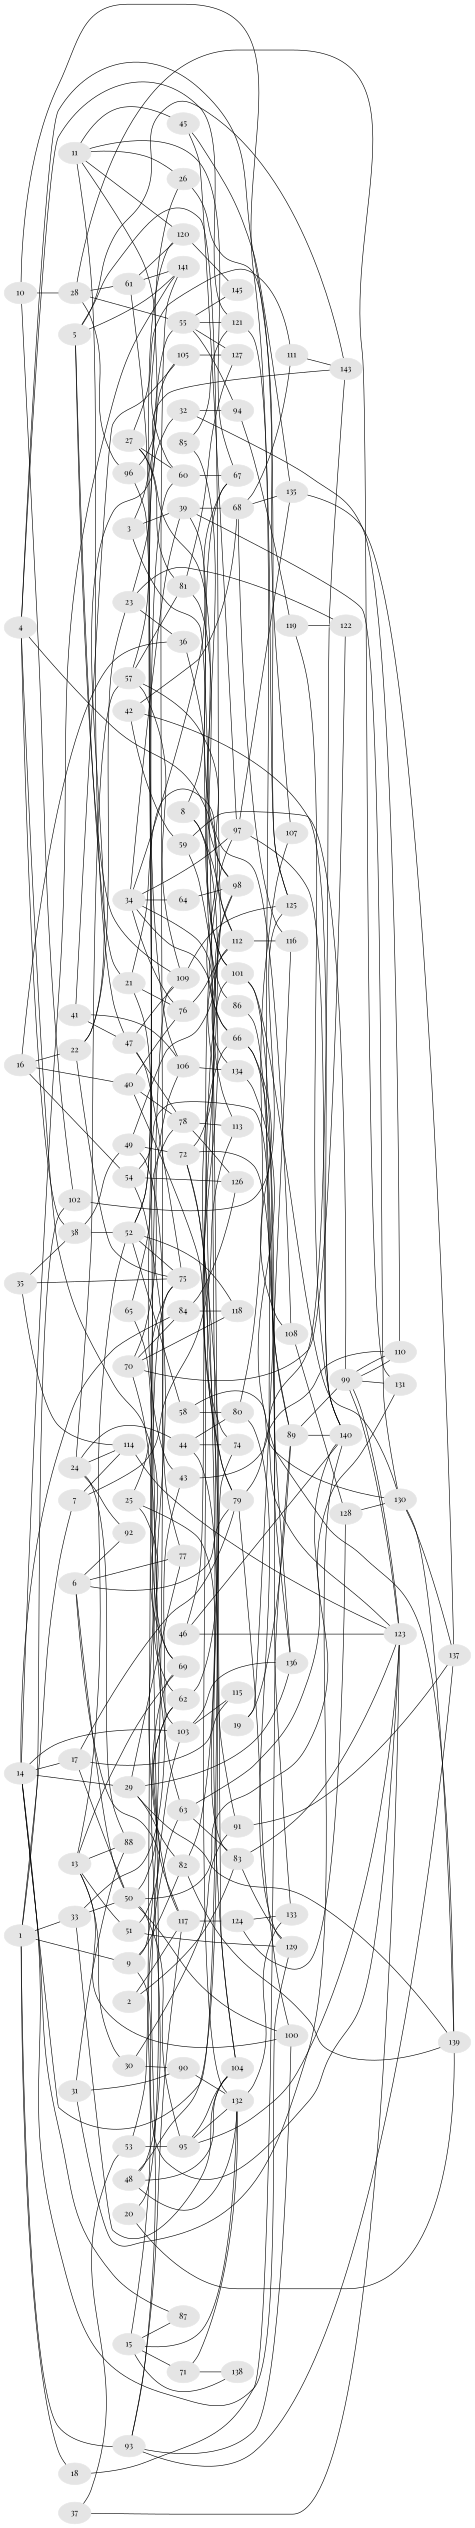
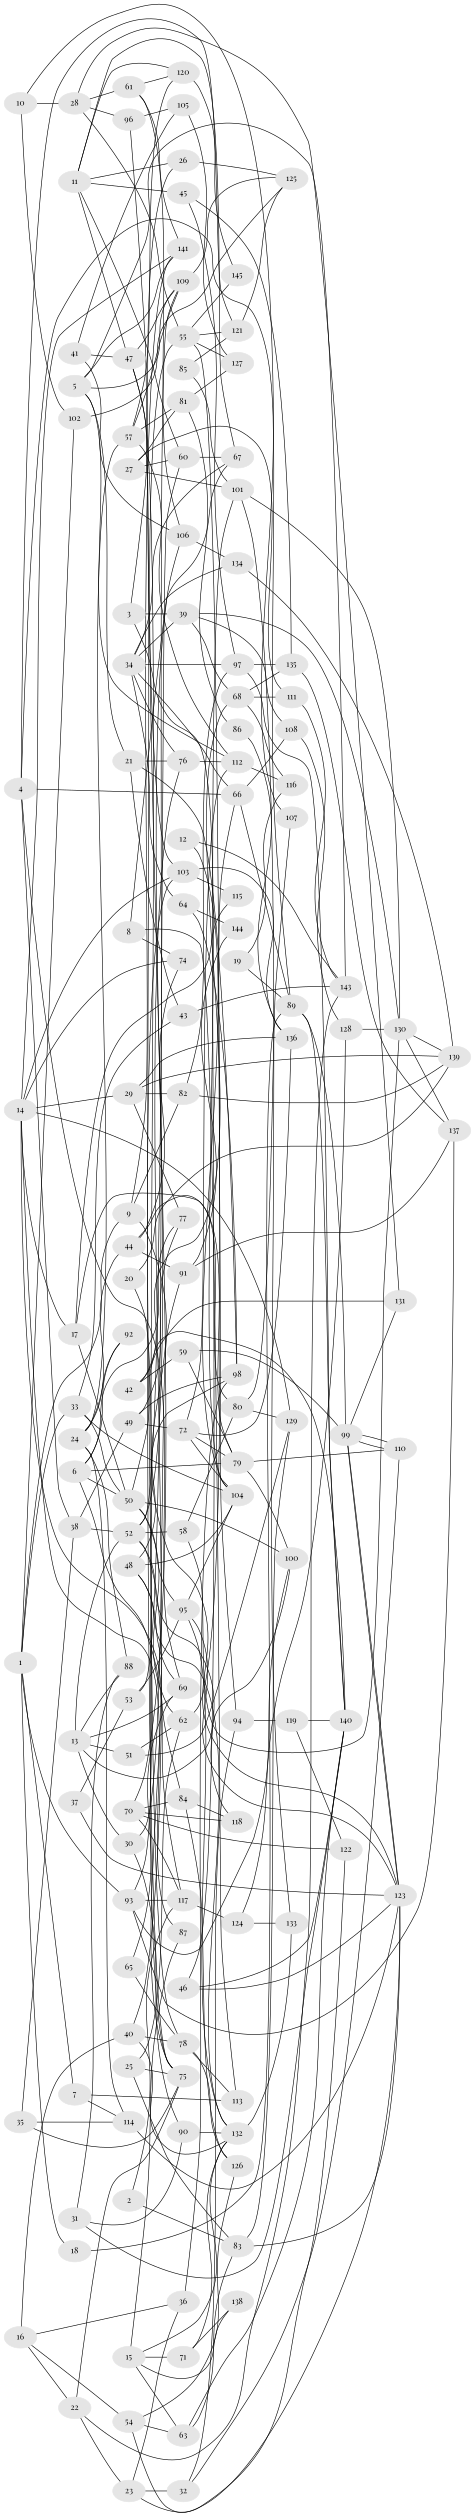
node "12": added
node "144": added
